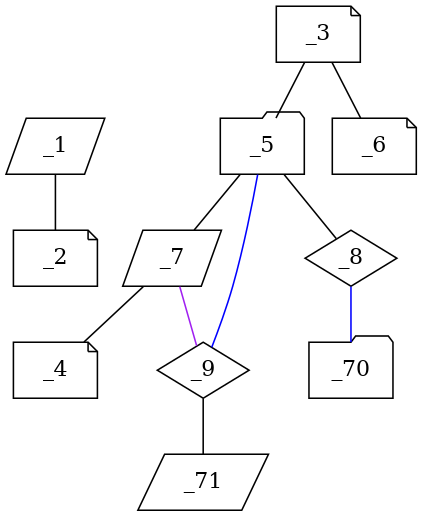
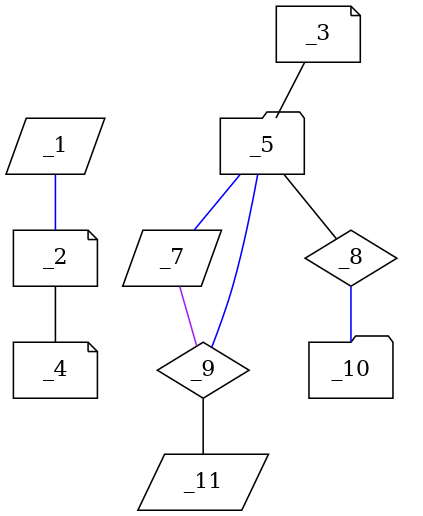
node "_6": removed
edge "_1" -- "_2": color black -> blue
edge "_5" -- "_7": color black -> blue
edge "_7" -- "_4": now "_2" -- "_4"
node "_70": label "_70" -> "_10"
node "_71": label "_71" -> "_11"
